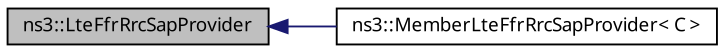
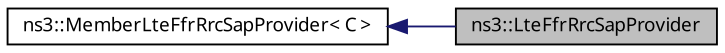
edge "ns3::MemberLteFfrRrcSapProvider< C >" -> "ns3::LteFfrRrcSapProvider": reversed
